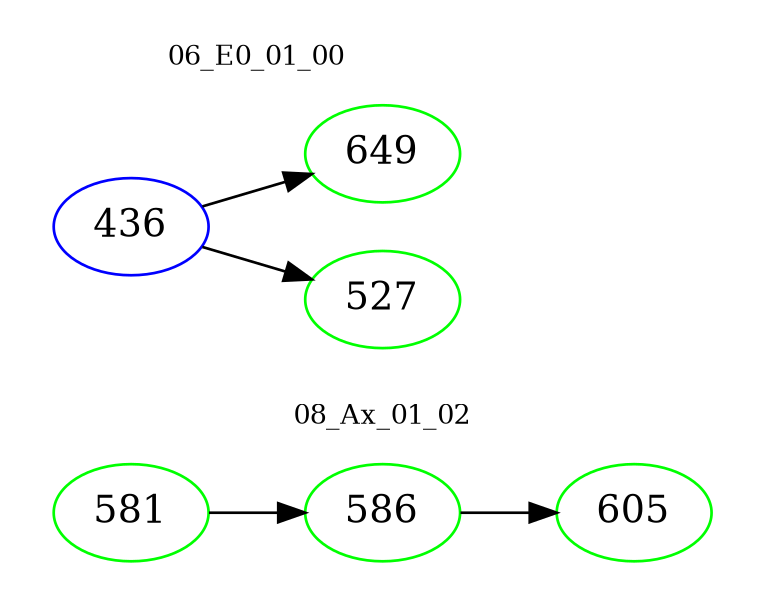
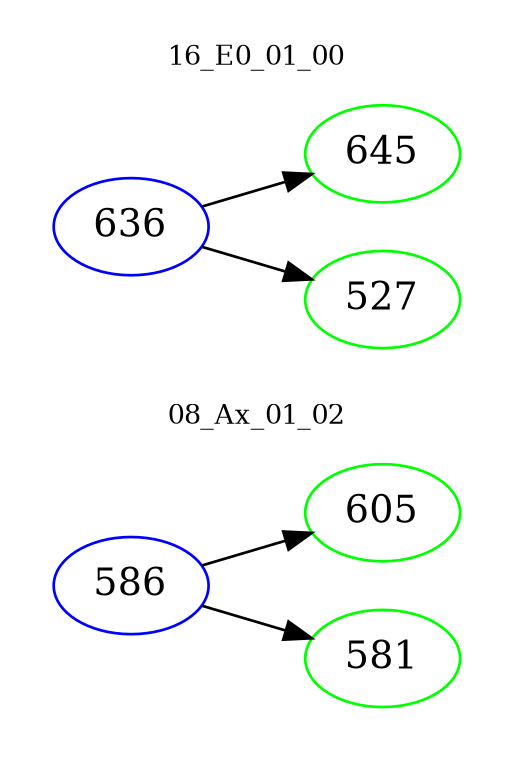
cluster "06_E0_01_00": label "06_E0_01_00" -> "16_E0_01_00"
node "649": label "649" -> "645"
node "436": label "436" -> "636"
edge "581" -> "586": reversed
node "586": color green -> blue
